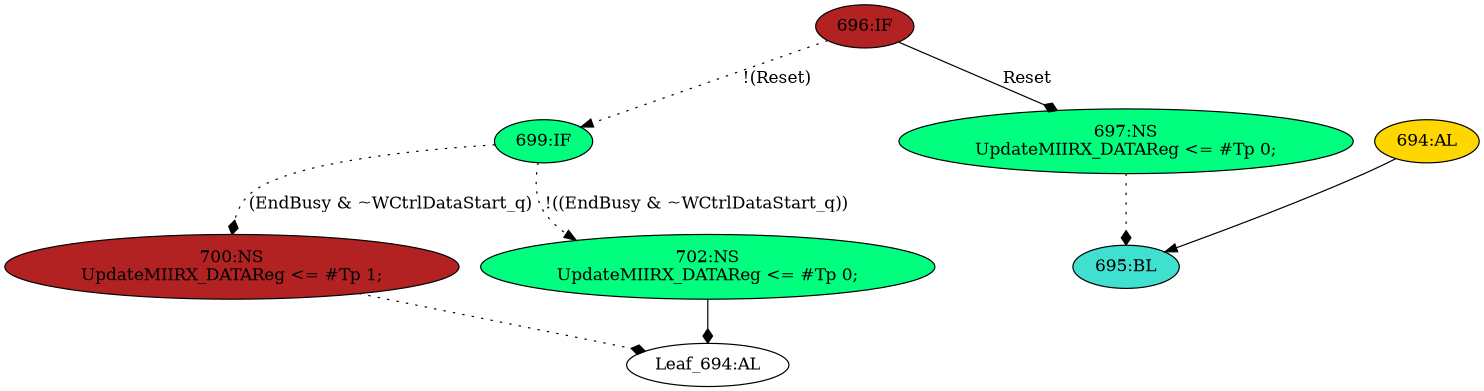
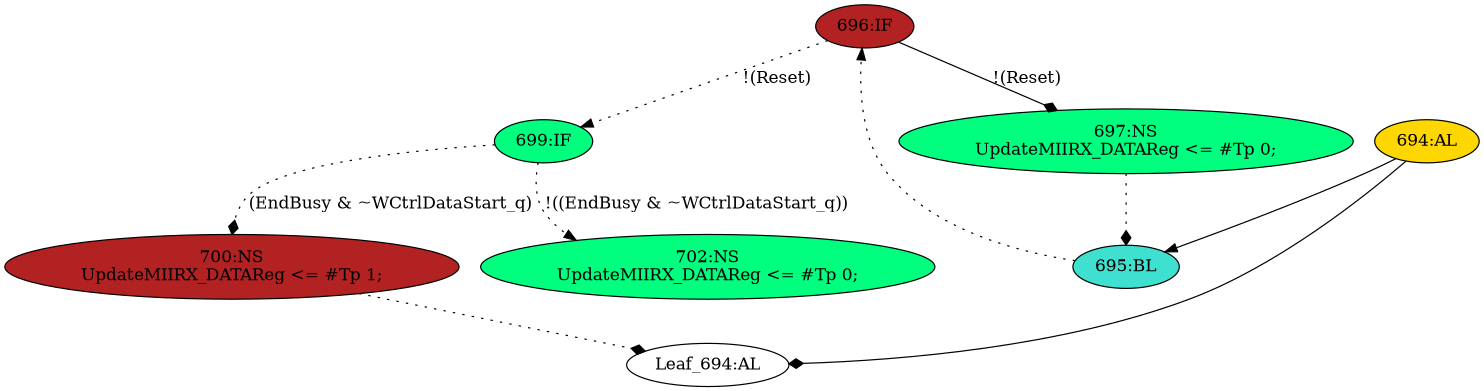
edge "696:IF" -> "697:NS UpdateMIIRX_DATAReg <= #Tp 0;": label "Reset" -> "!(Reset)"
edge "695:BL" -> "696:IF": added
edge "702:NS UpdateMIIRX_DATAReg <= #Tp 0;" -> "Leaf_694:AL": now "694:AL" -> "Leaf_694:AL"
